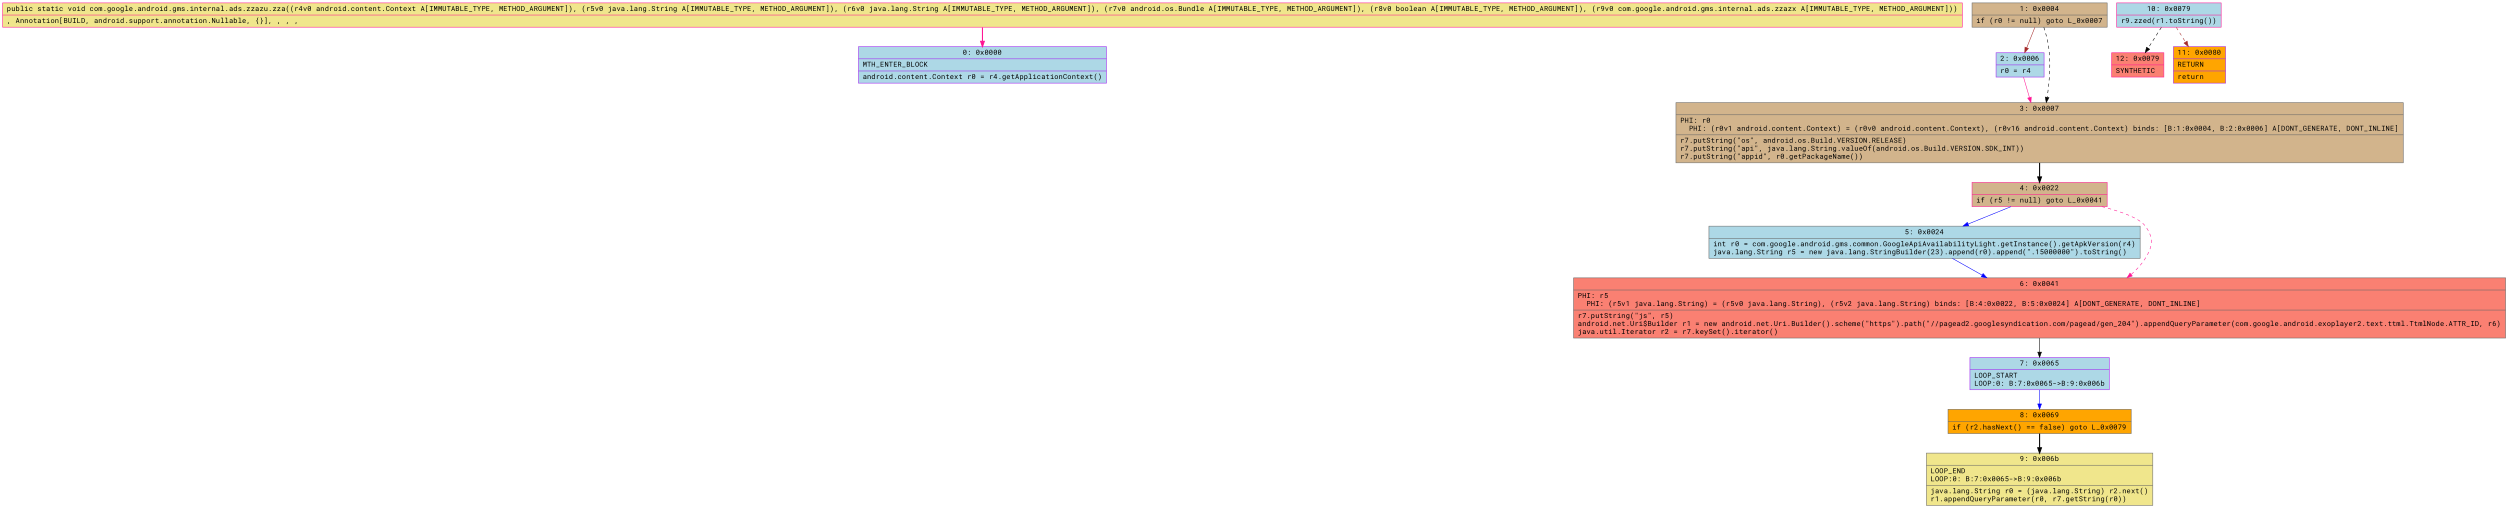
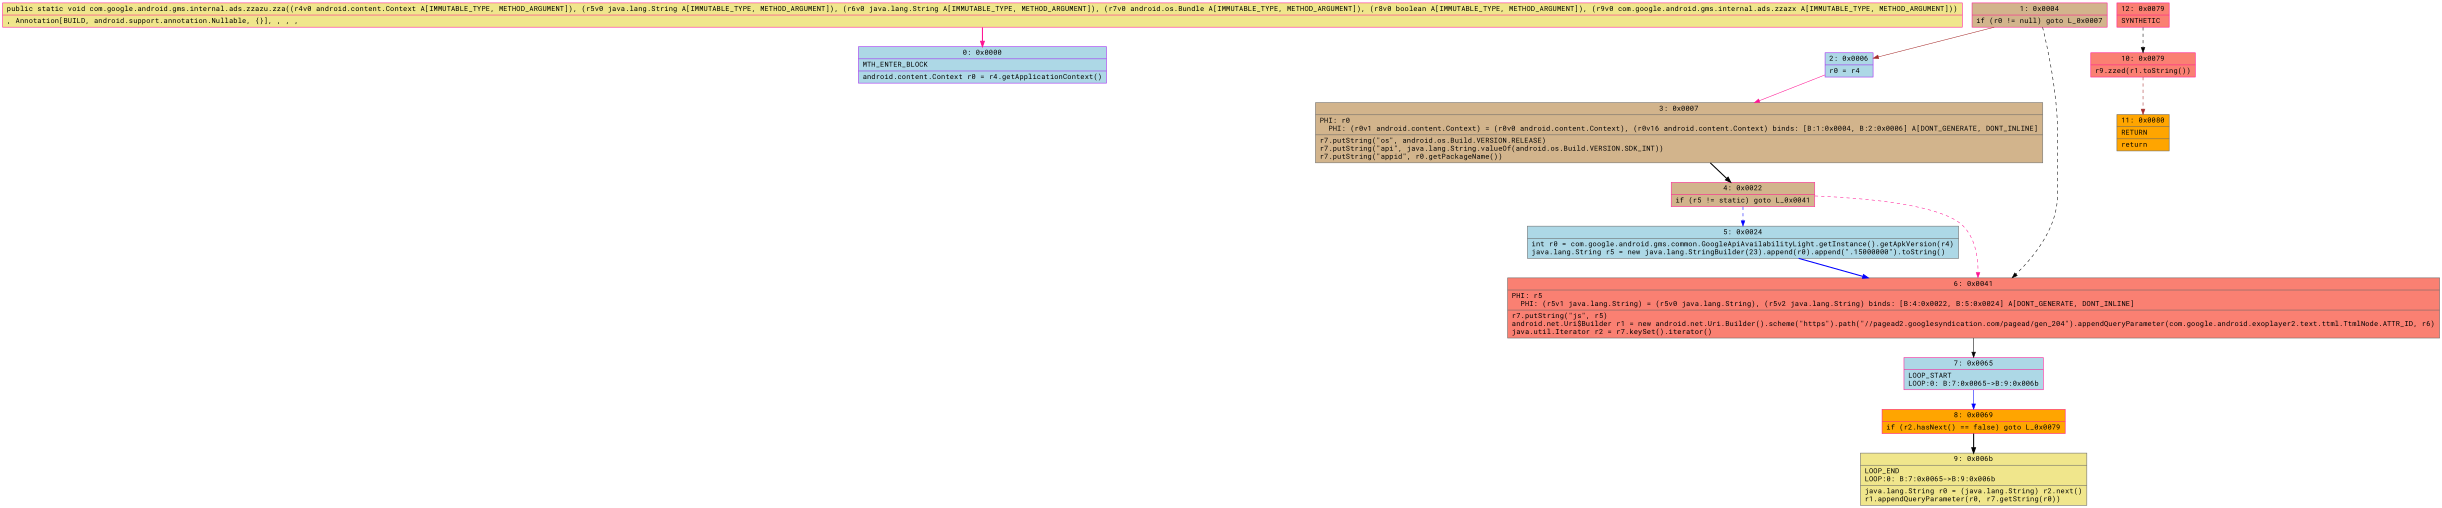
node "1: 0x0004": color gray40 -> deeppink
node "10: 0x0079": fillcolor lightblue -> salmon
edge "10: 0x0079" -> "12: 0x0079": reversed
edge "1: 0x0004" -> "3: 0x0007": now "1: 0x0004" -> "6: 0x0041"
node "11: 0x0080": color purple -> gray40
node "4: 0x0022": text "if (r5 != null) goto L_0x0041" -> "if (r5 != static) goto L_0x0041"
edge "4: 0x0022" -> "5: 0x0024": style solid -> dashed
edge "5: 0x0024" -> "6: 0x0041": style solid -> bold
node "7: 0x0065": color purple -> deeppink
node "8: 0x0069": color gray40 -> deeppink
